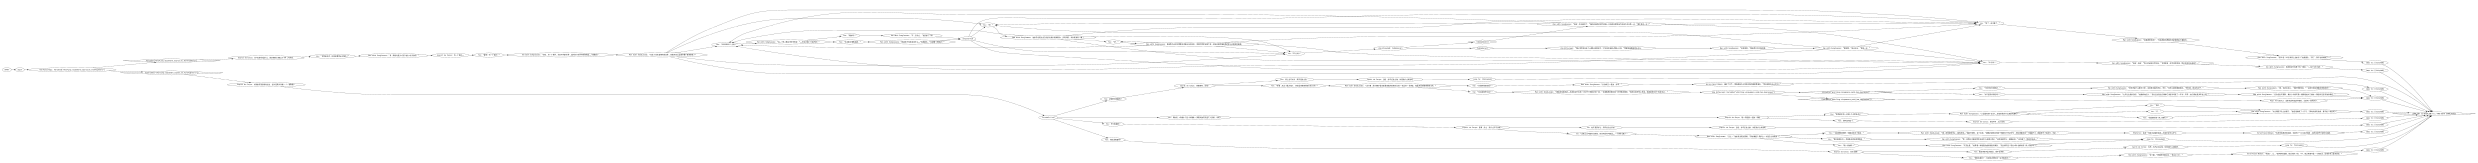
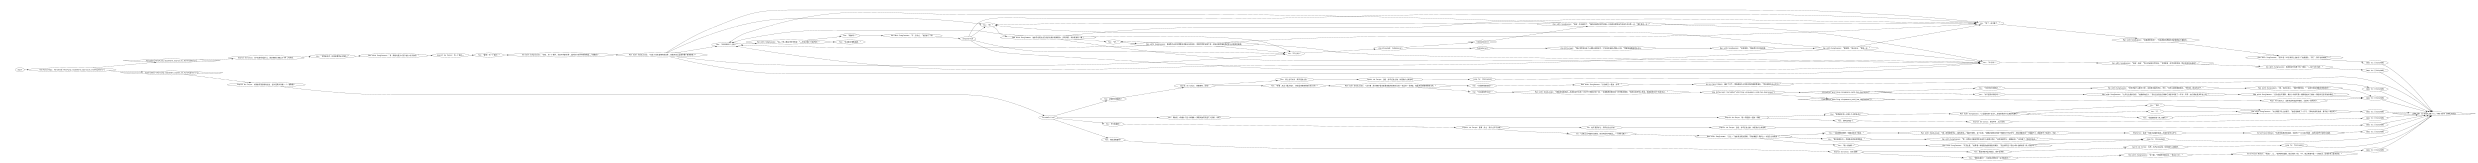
node "Man with Sunglasses: “我甚至不知道该说什么……”他摇摇头。“你是哪个警局的？”": removed
node "START": removed
